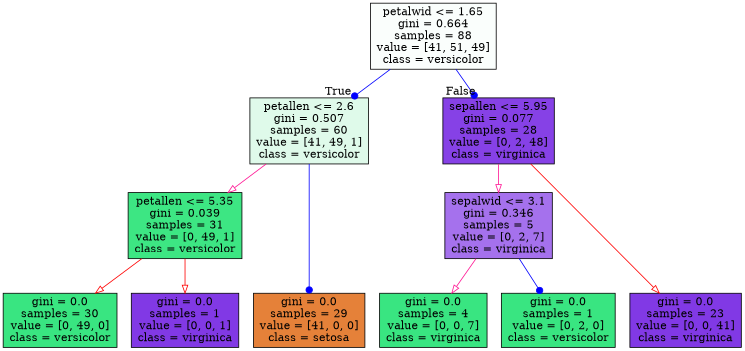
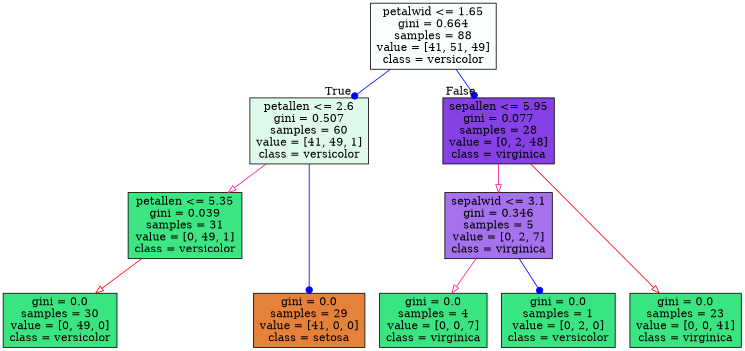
node "gini = 0.0 samples = 1 value = [0, 0, 1] class = virginica": removed
node "gini = 0.0 samples = 23 value = [0, 0, 41] class = virginica": fillcolor #8139e5ff -> #39e581ff
